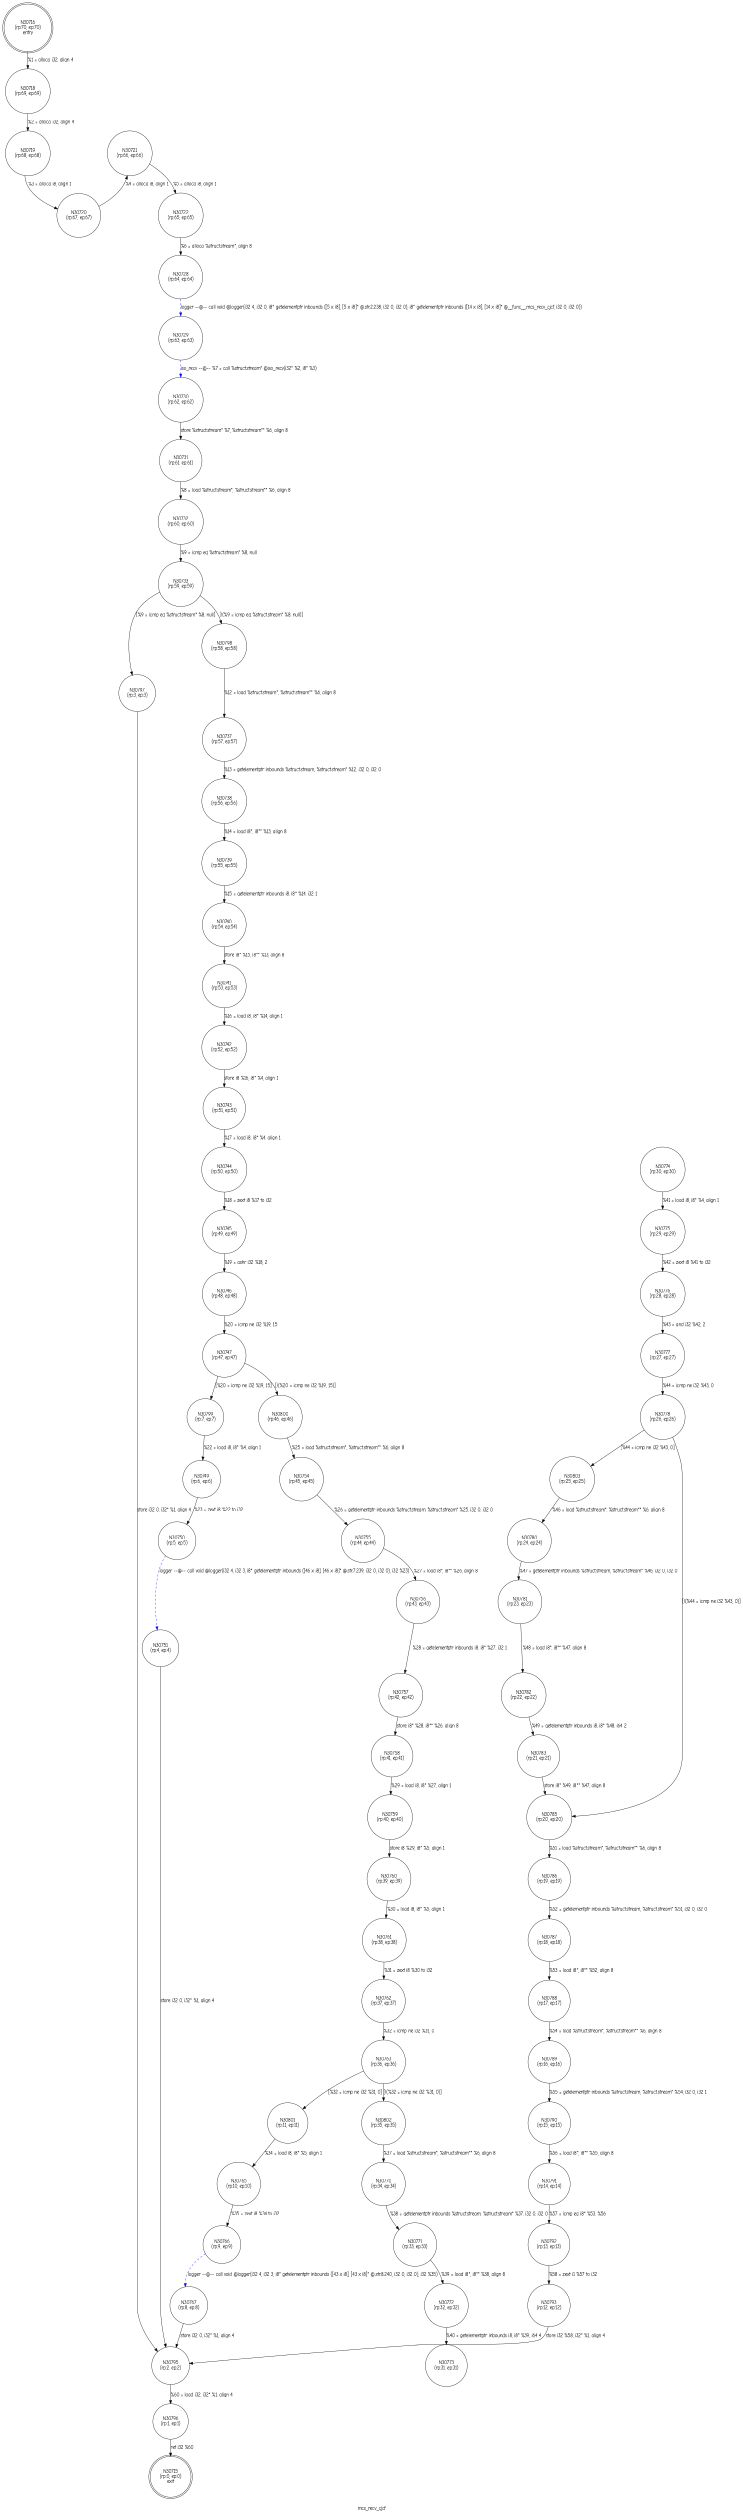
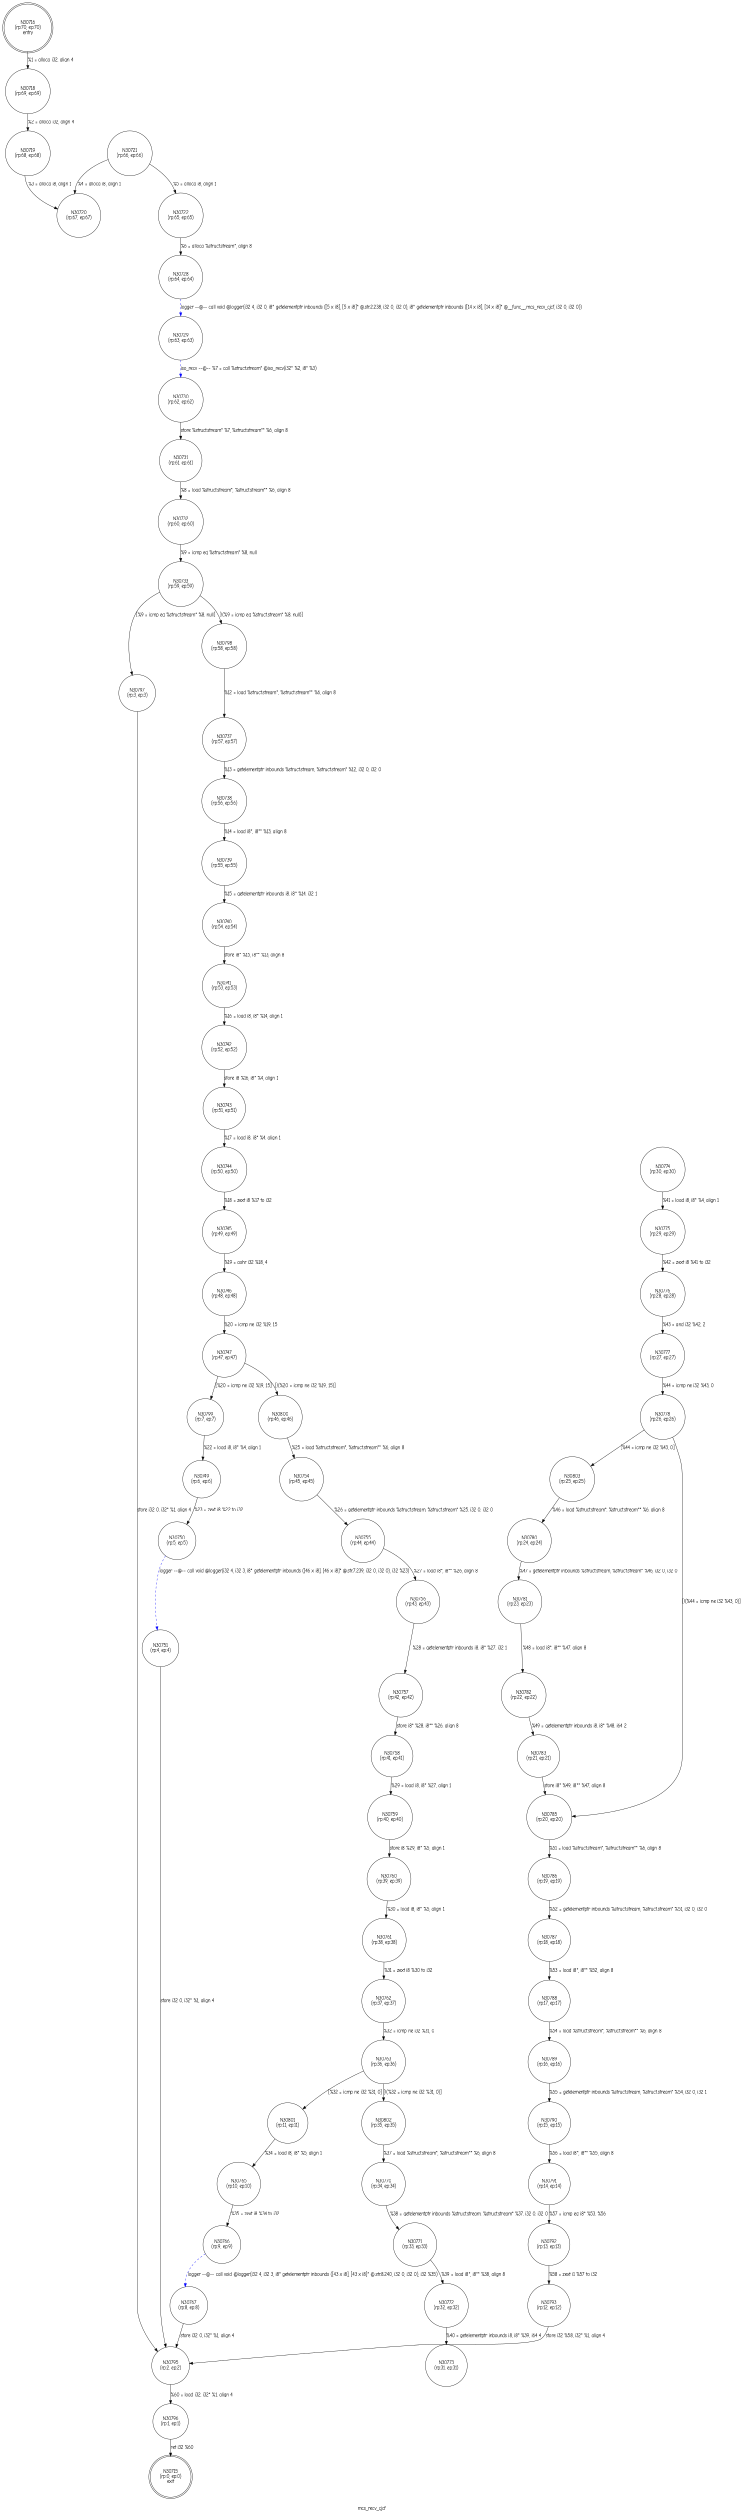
edge "N30720 (rp:67, ep:67)" -> "N30721 (rp:66, ep:66)": reversed
edge "N30745 (rp:49, ep:49)" -> "N30746 (rp:48, ep:48)": label "%19 = ashr i32 %18, 2" -> "%19 = ashr i32 %18, 4"
